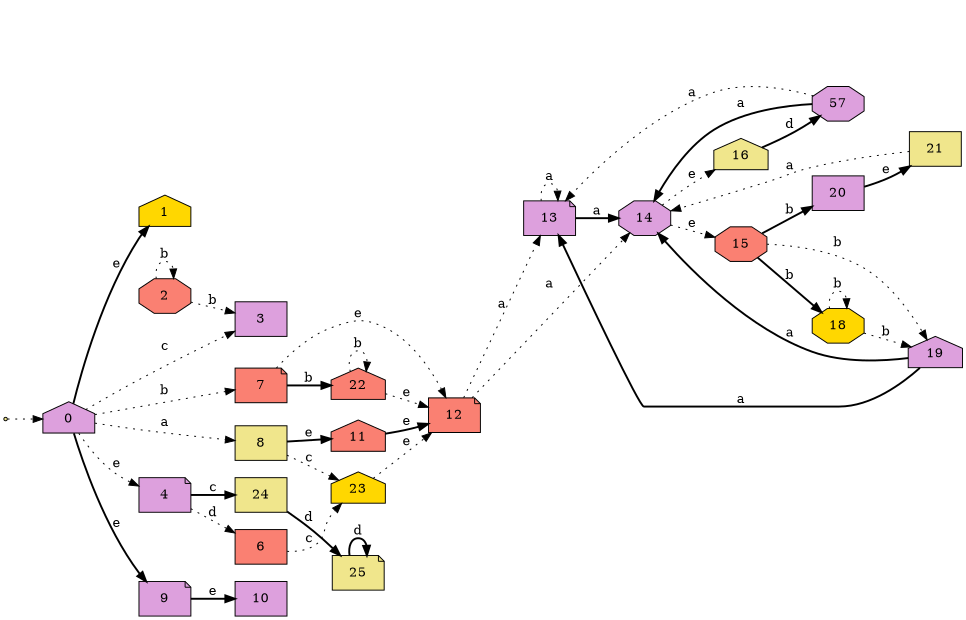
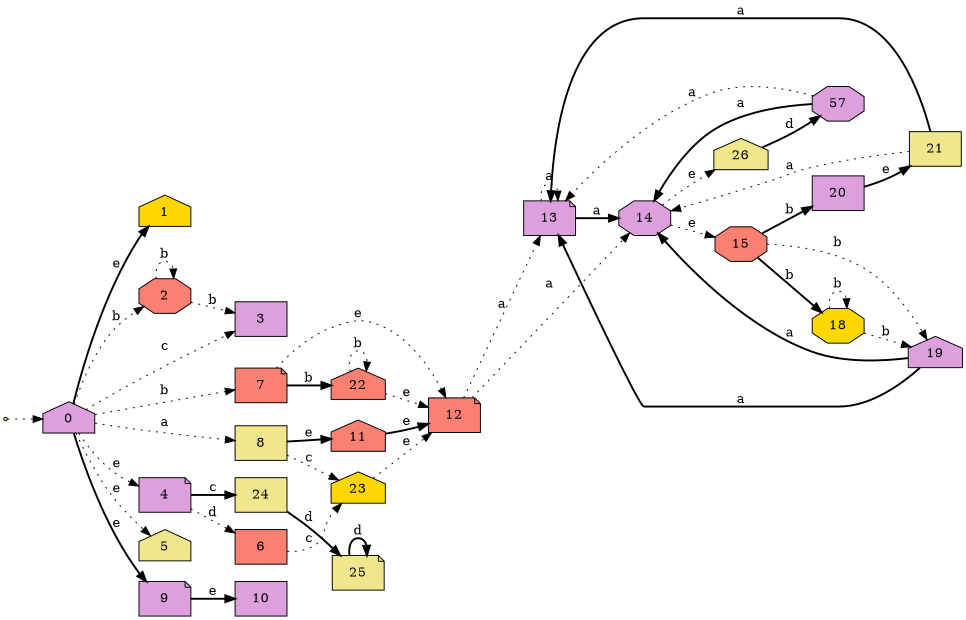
edge "21" -> "13": added, label "a"
node "16": label "16" -> "26"
edge "0" -> "2": added, label "b"
node "5": added
